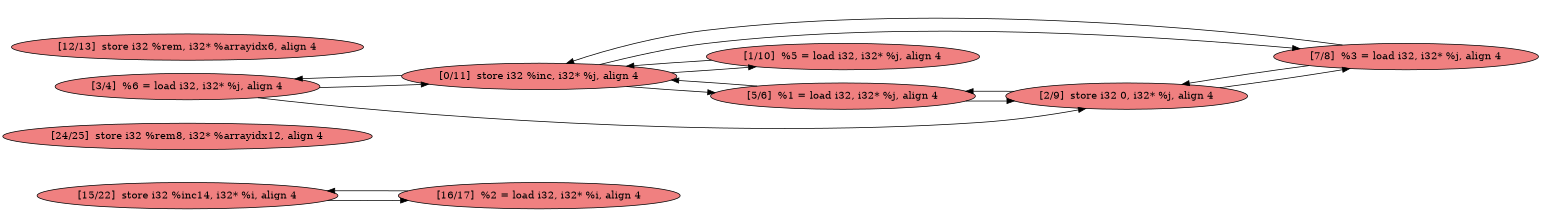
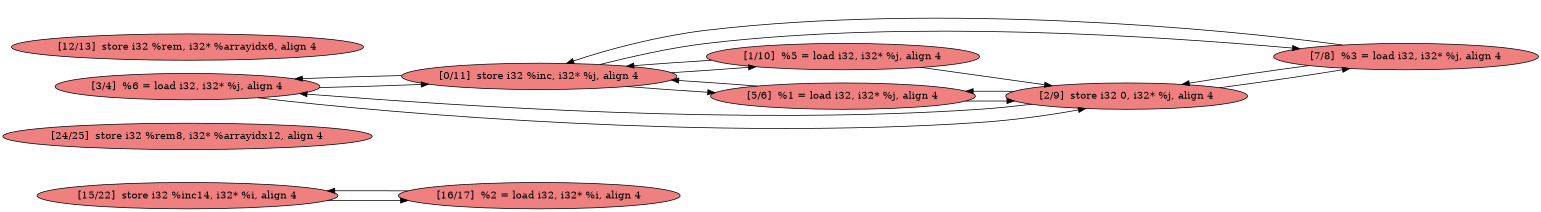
edge "[1/10]  %5 = load i32, i32* %j, align 4" -> "[2/9]  store i32 0, i32* %j, align 4": added
edge "[2/9]  store i32 0, i32* %j, align 4" -> "[3/4]  %6 = load i32, i32* %j, align 4": added
